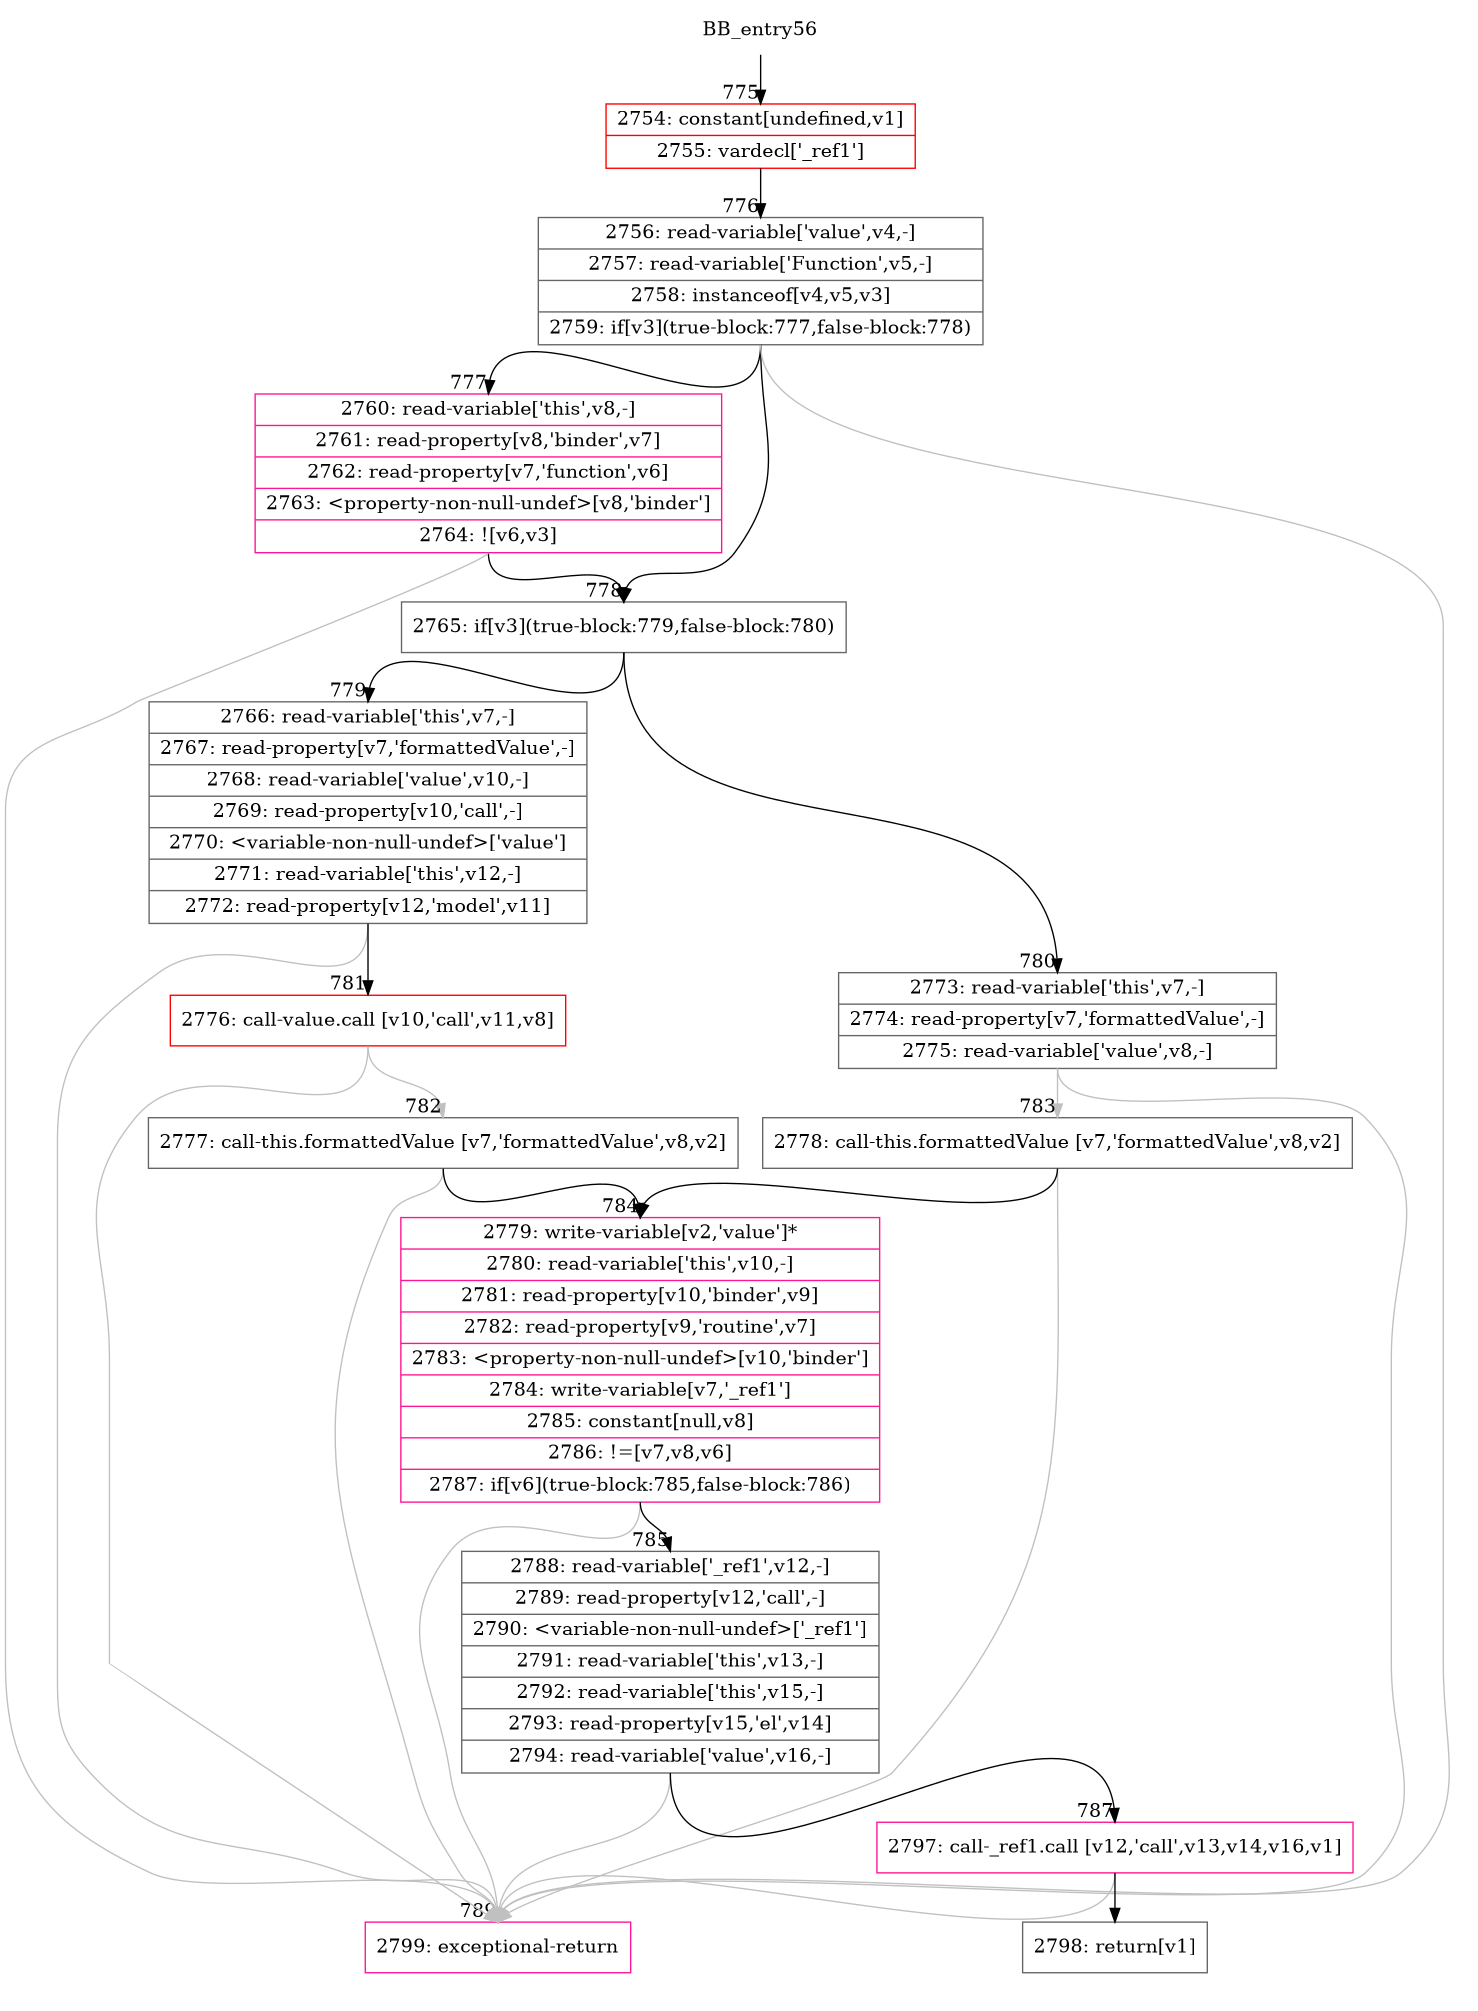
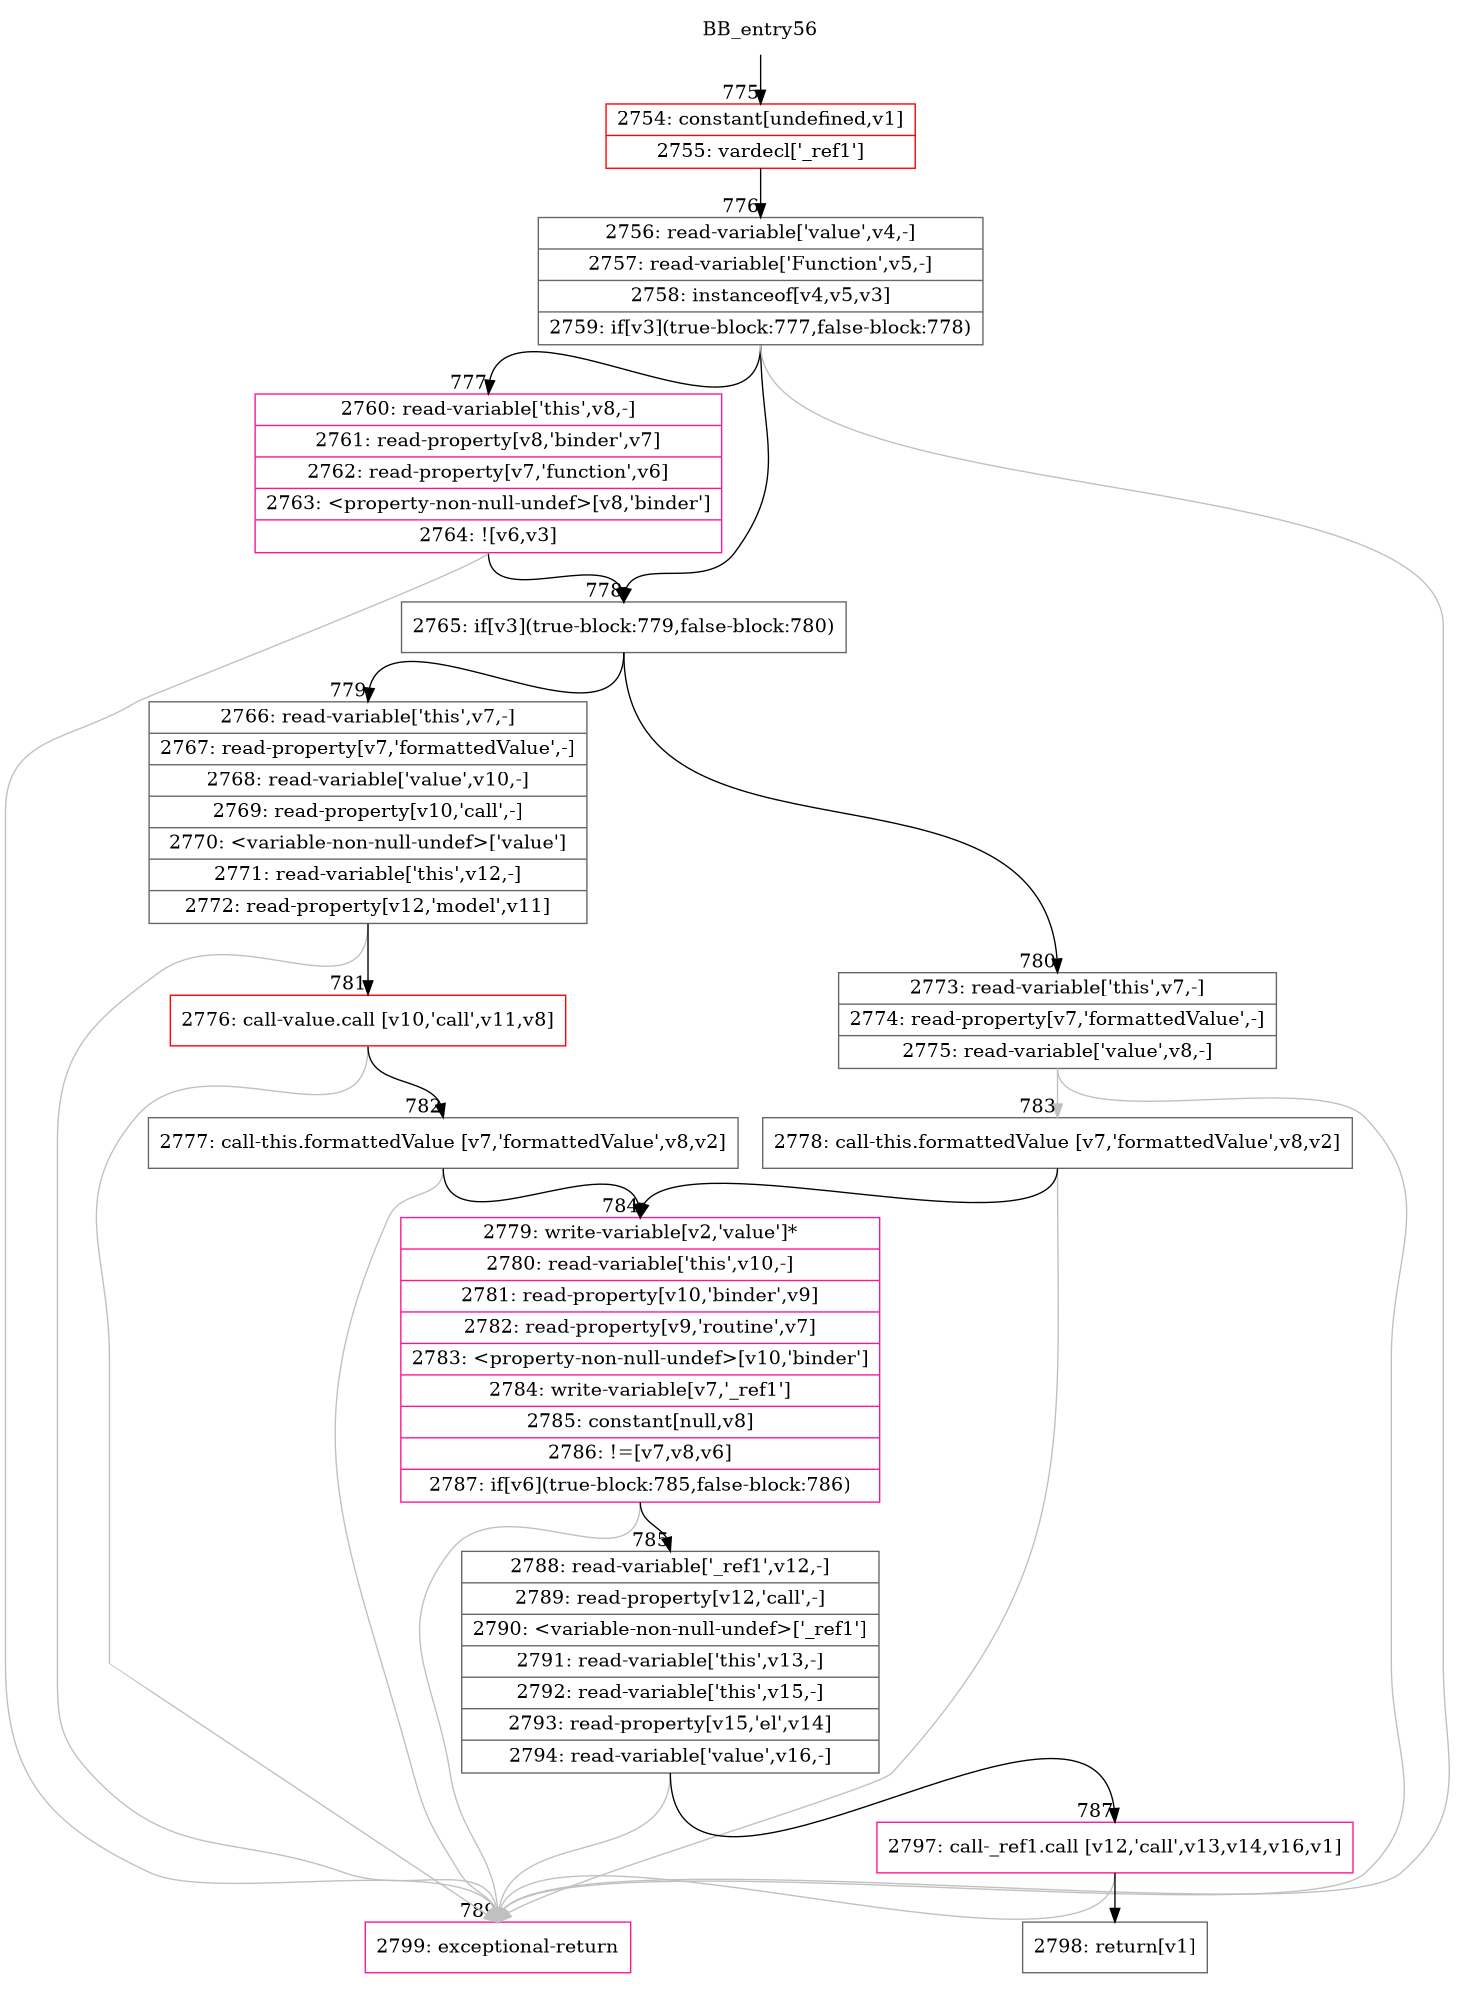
edge "2776: call-value.call [v10,'call',v11,v8]" -> "2777: call-this.formattedValue [v7,'formattedValue',v8,v2]": color gray -> black
